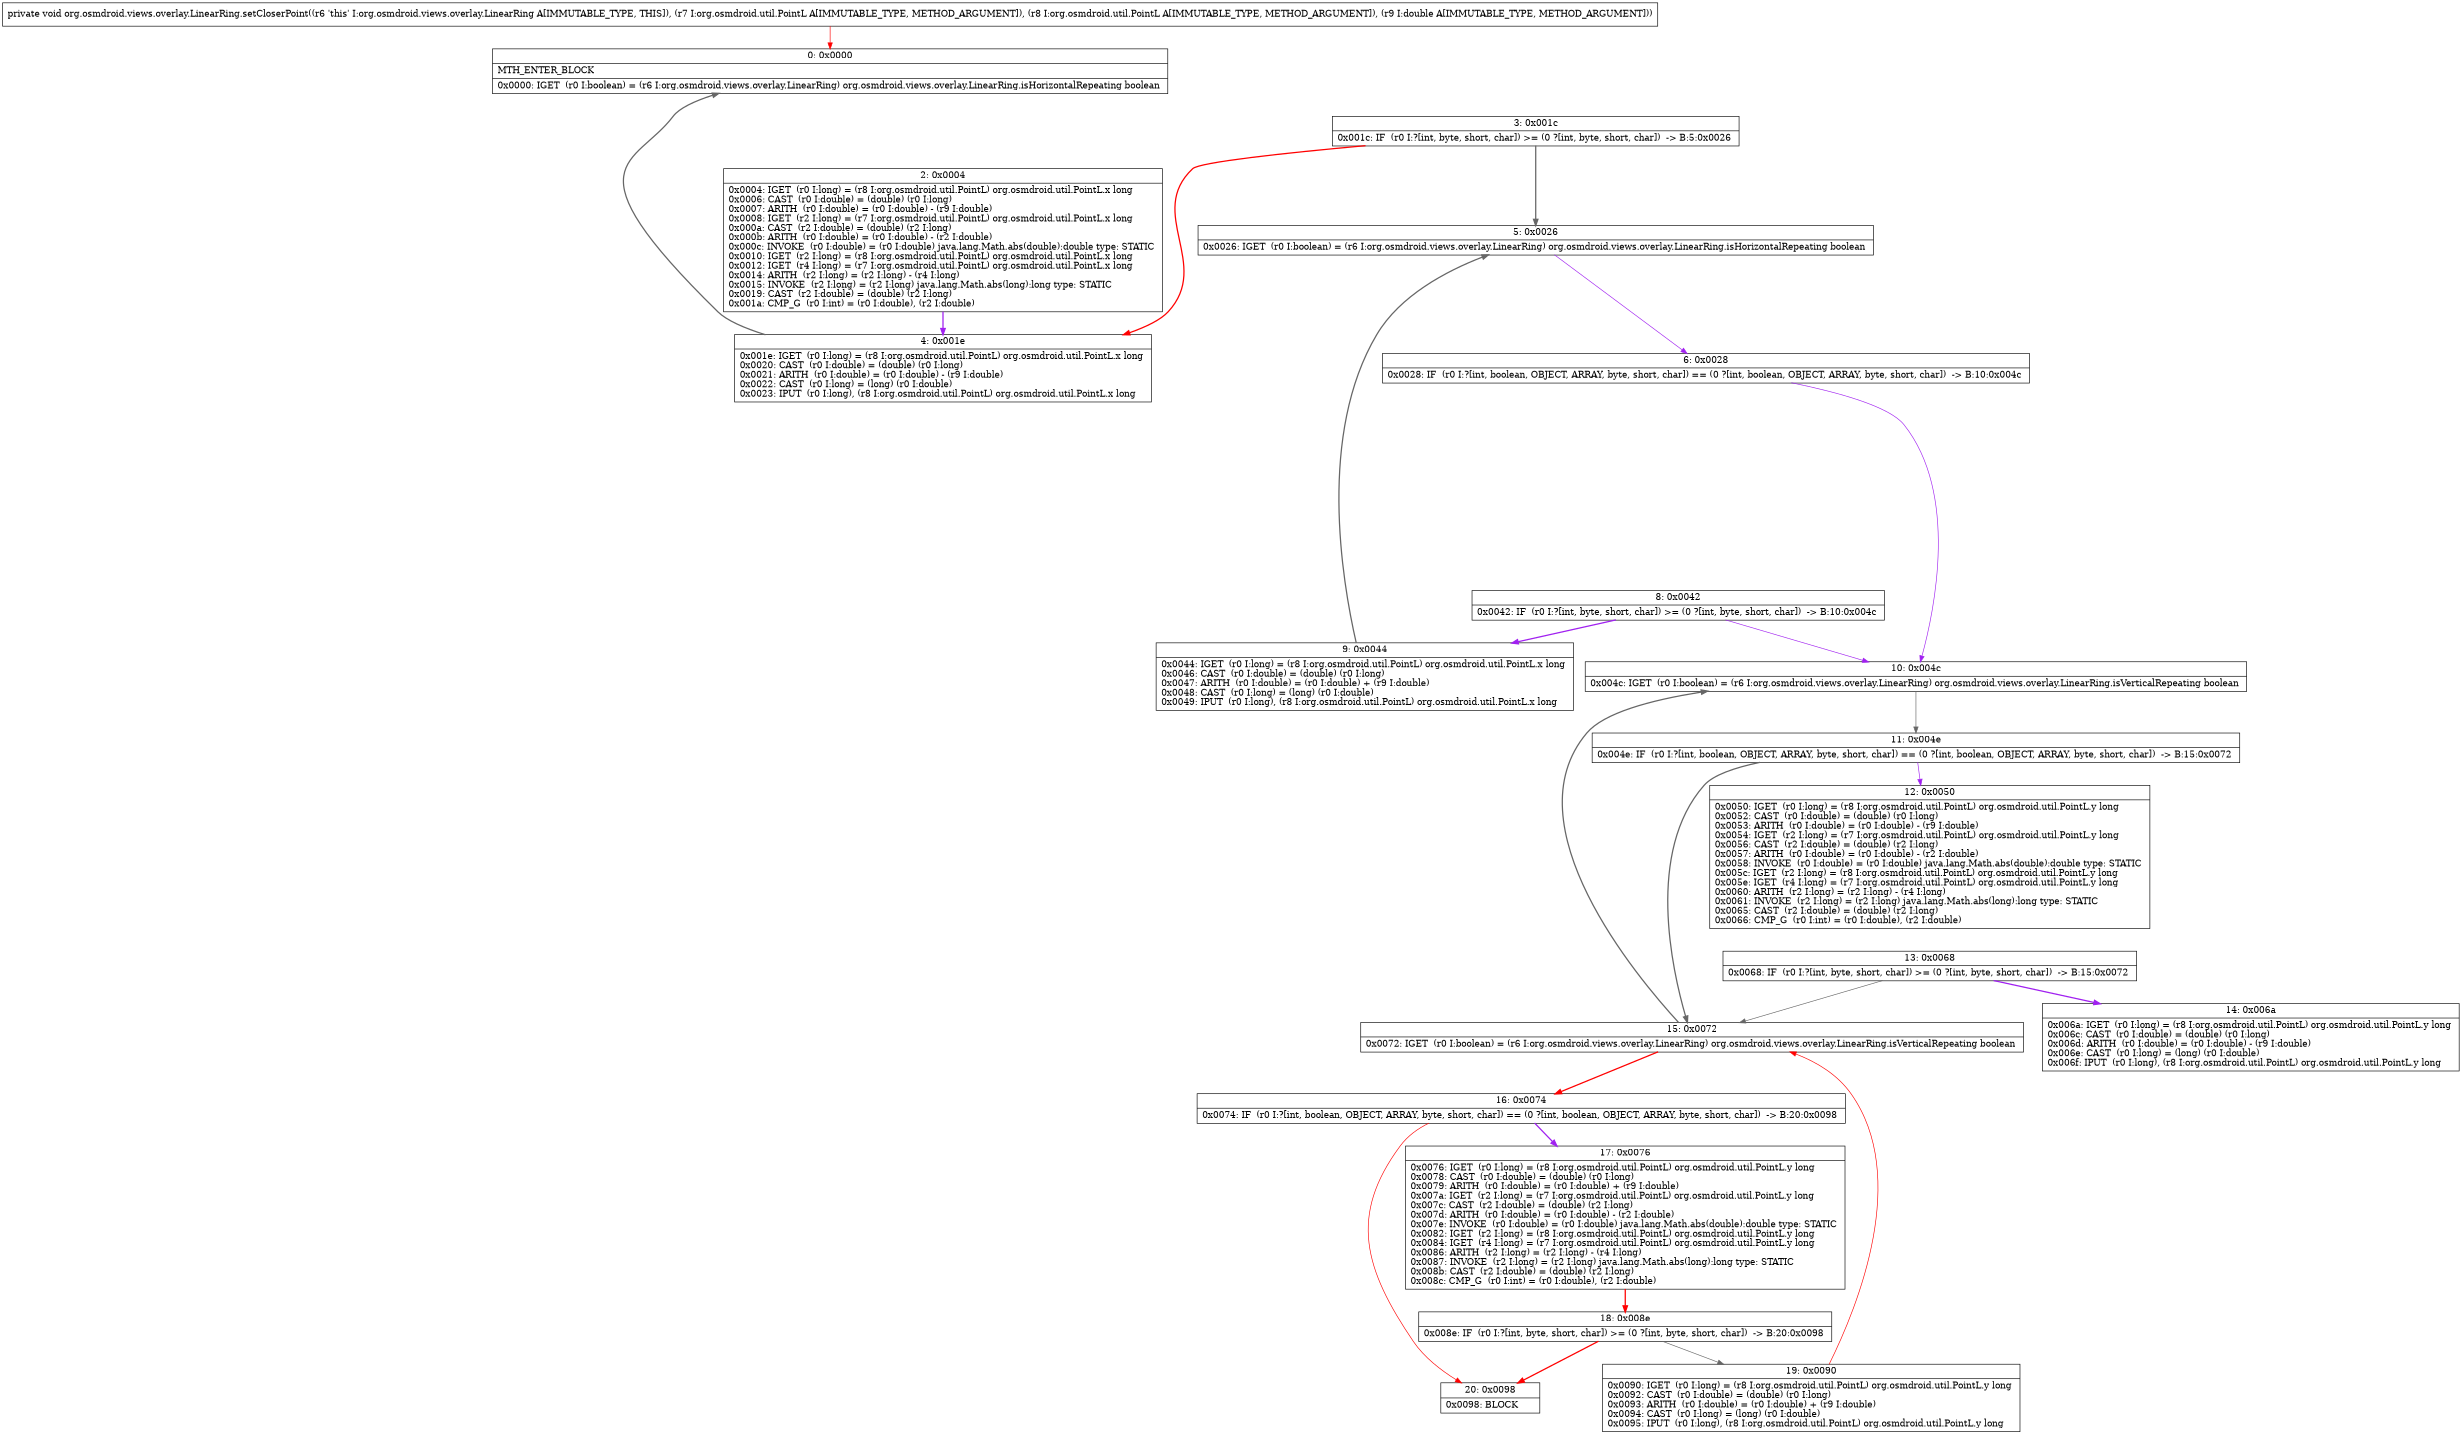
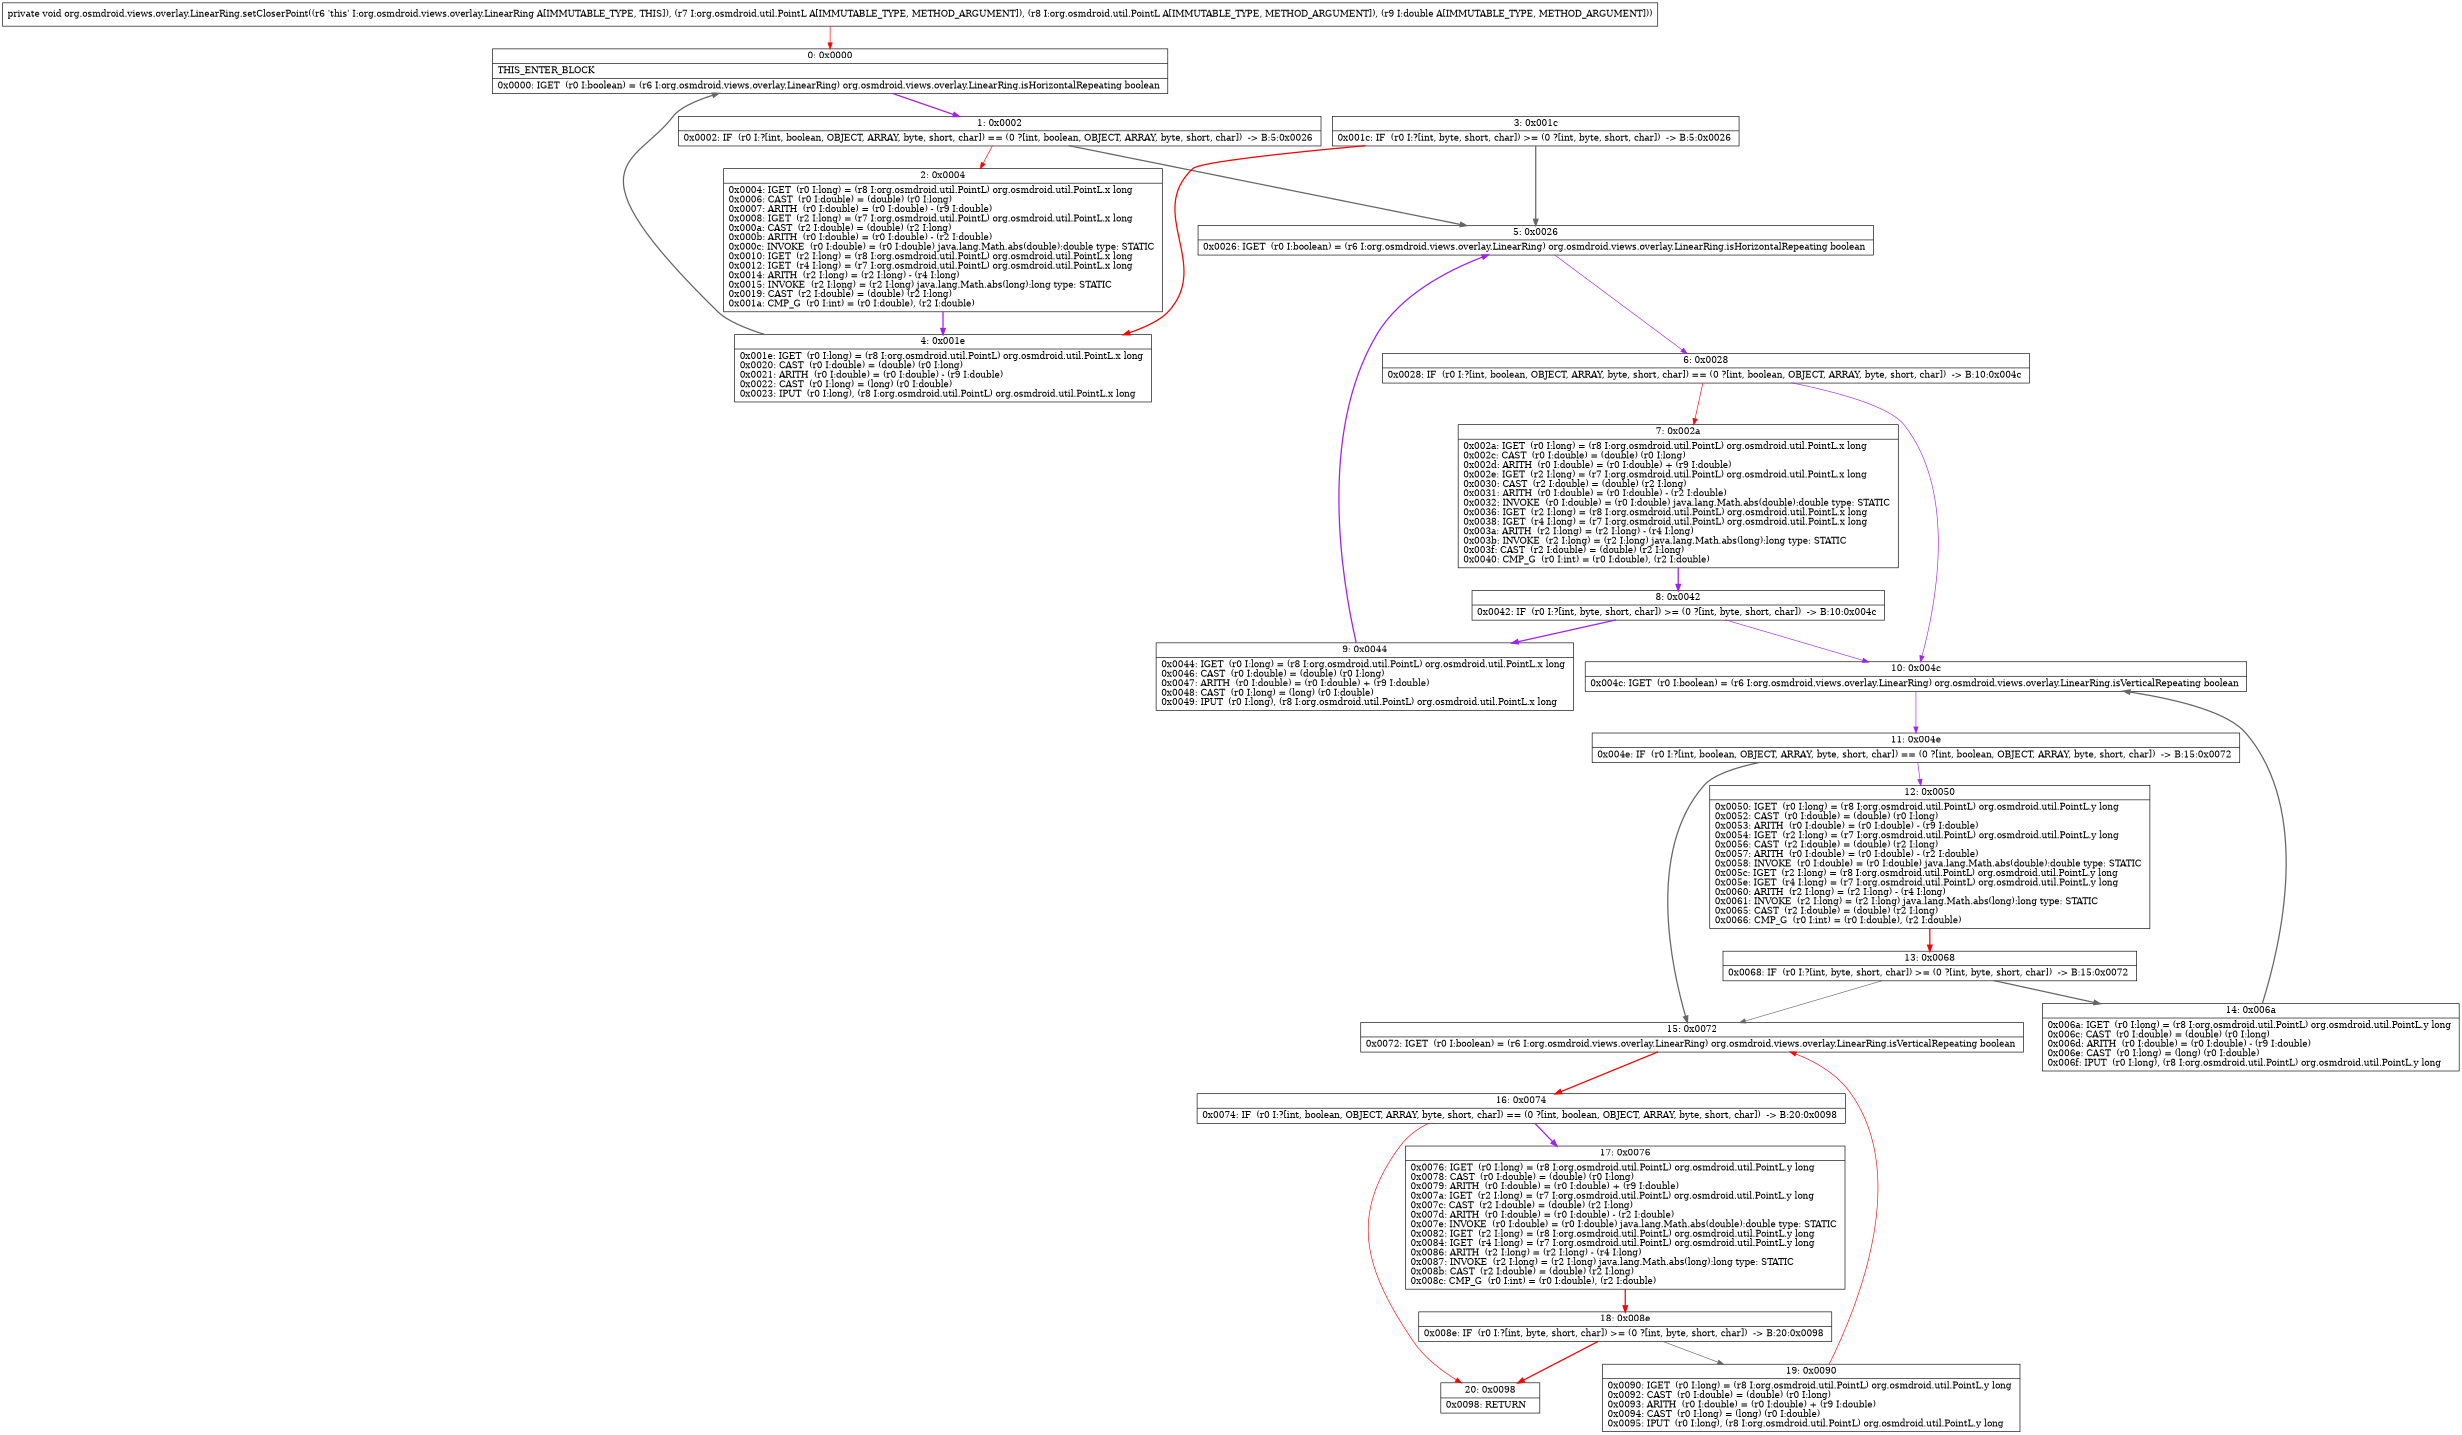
node "0: 0x0000": text "MTH_ENTER_BLOCK" -> "THIS_ENTER_BLOCK"
node "1: 0x0002": added
edge "9: 0x0044" -> "5: 0x0026": color gray40 -> purple
node "7: 0x002a": added
edge "10: 0x004c" -> "11: 0x004e": color gray40 -> purple
edge "15: 0x0072" -> "10: 0x004c": now "14: 0x006a" -> "10: 0x004c"
edge "12: 0x0050" -> "13: 0x0068": added
edge "13: 0x0068" -> "14: 0x006a": color purple -> gray40
node "20: 0x0098": text "0x0098: BLOCK" -> "0x0098: RETURN"
